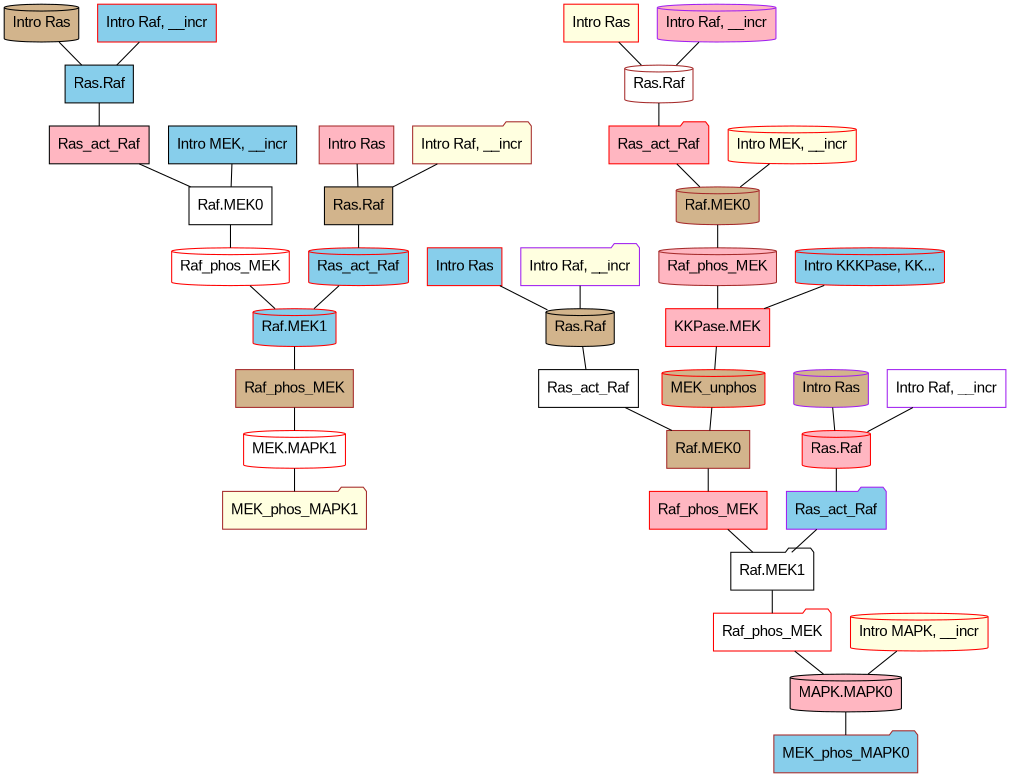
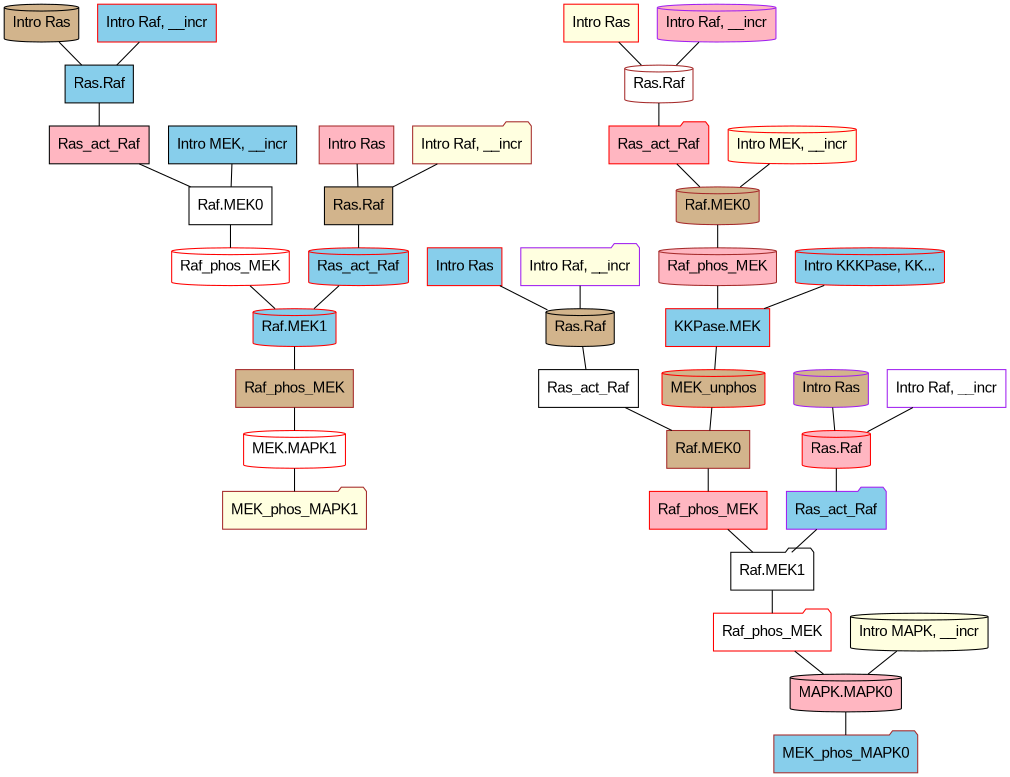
node "KKPase.MEK": fillcolor lightpink -> skyblue
node "Intro MAPK, __incr": color red -> black
